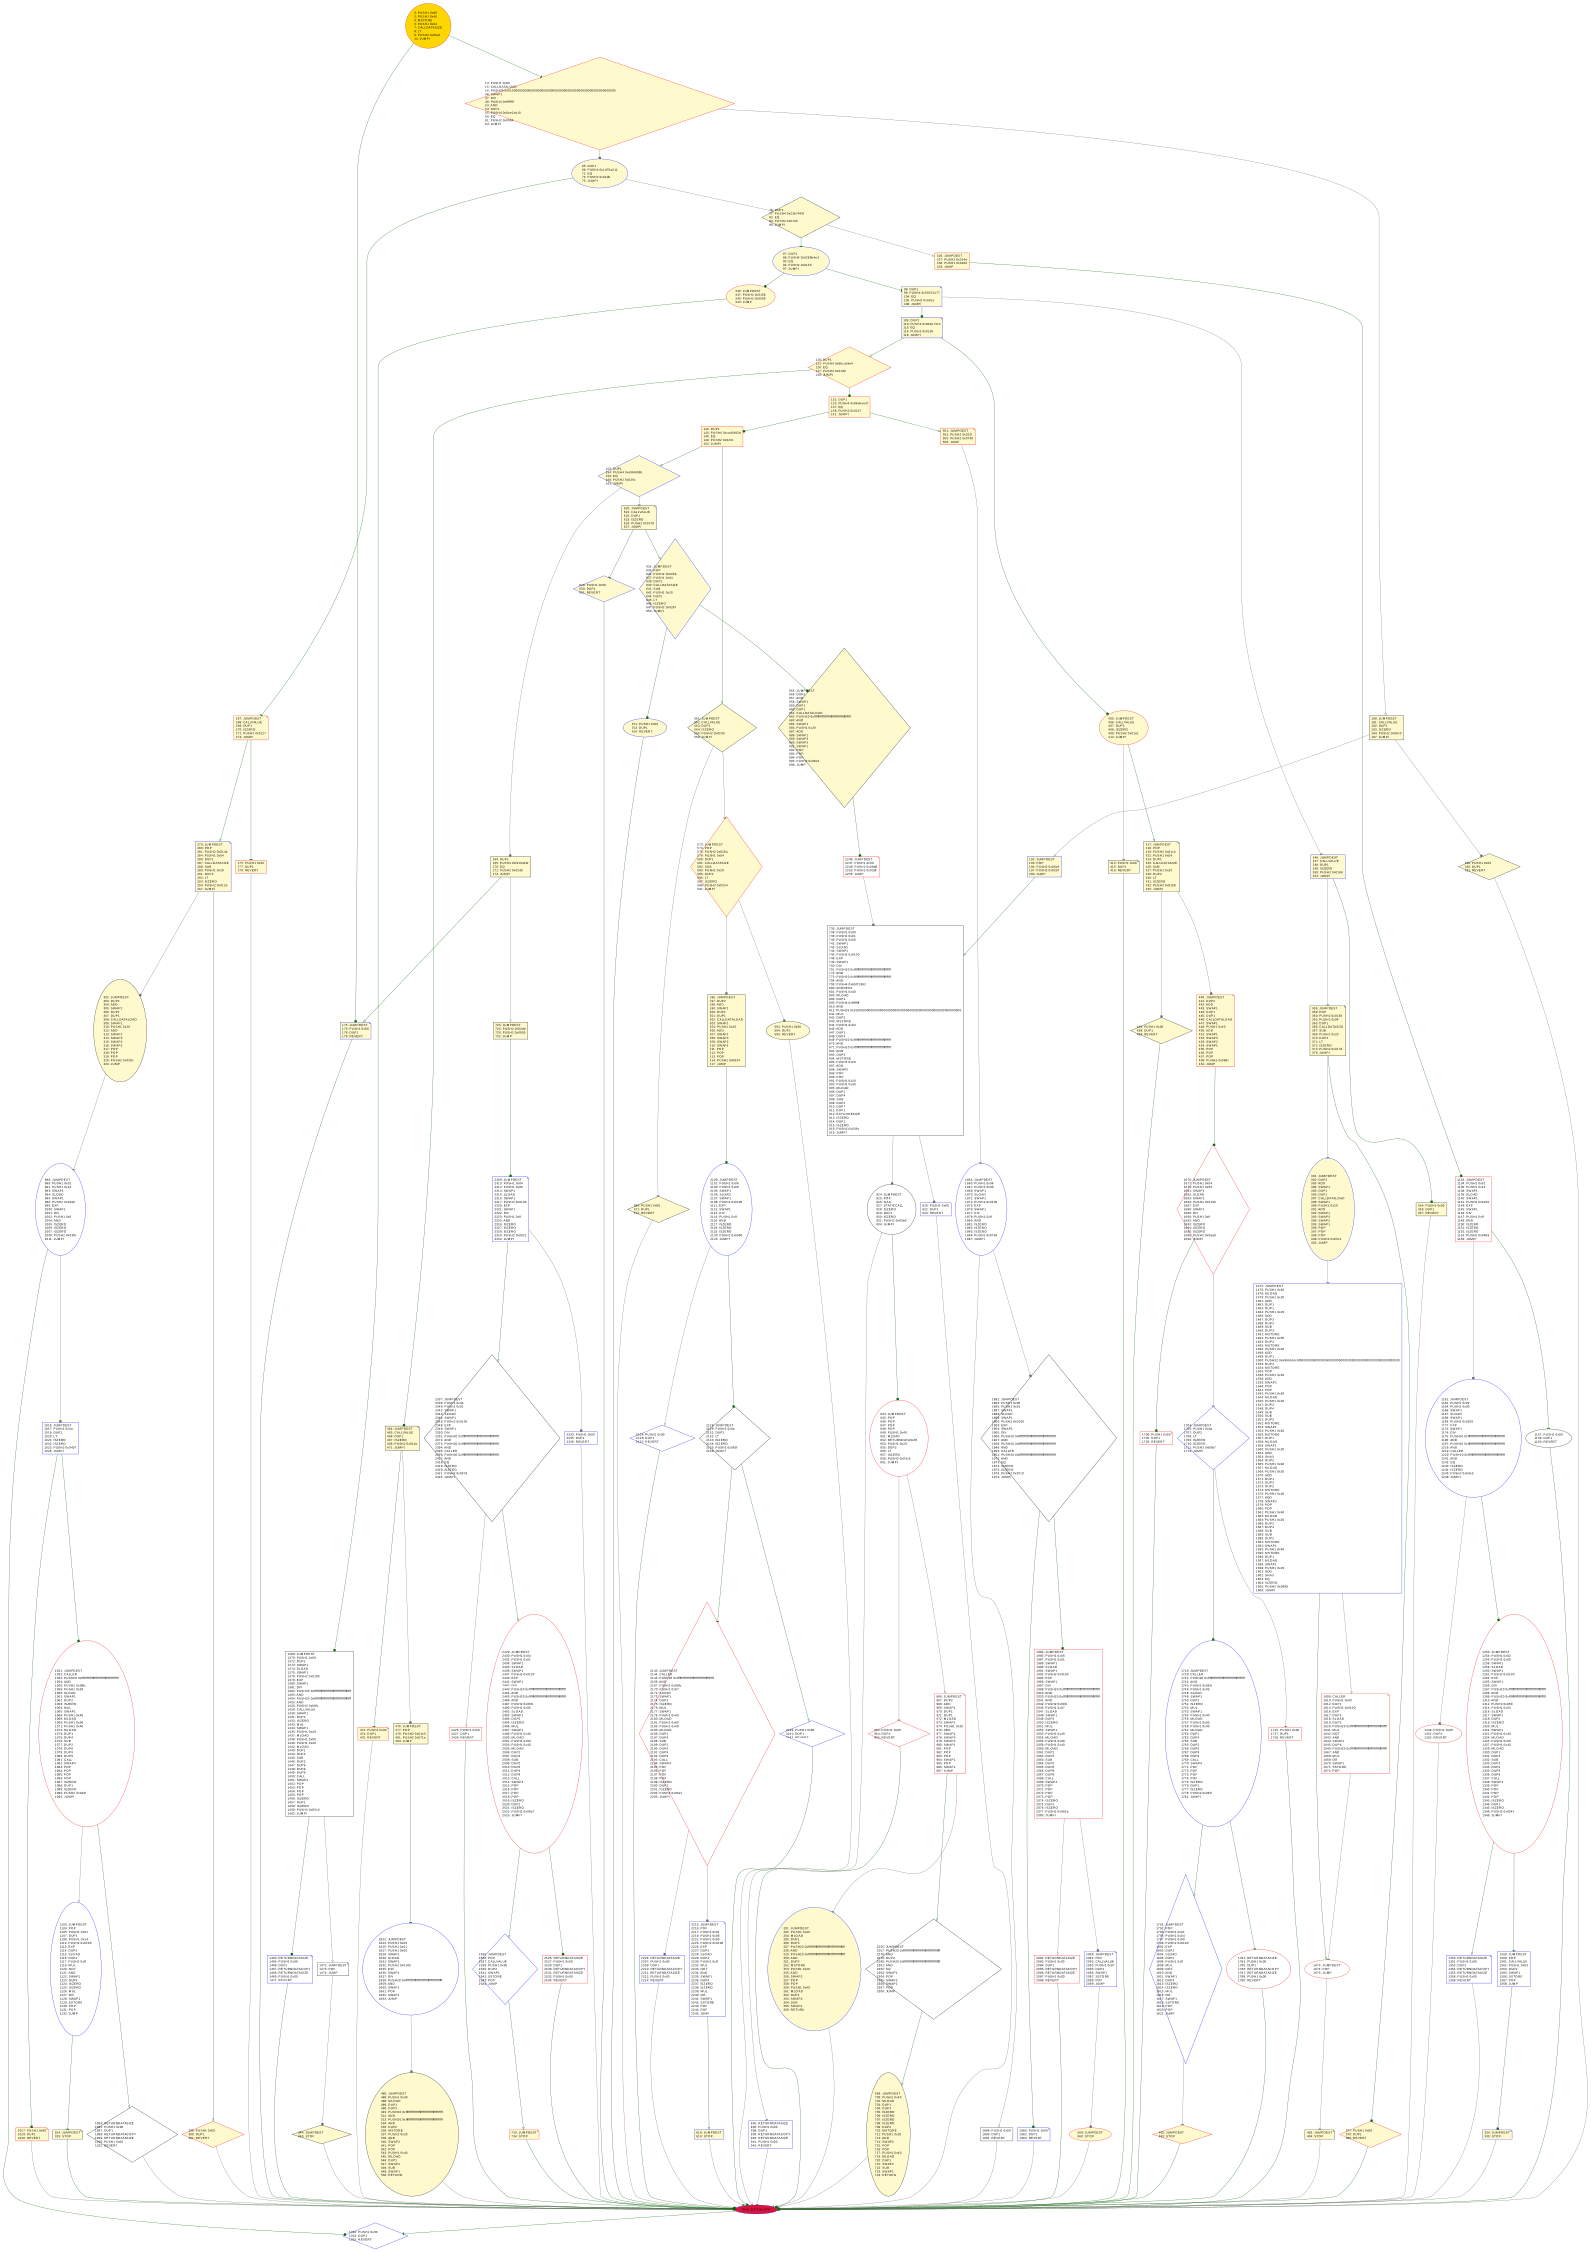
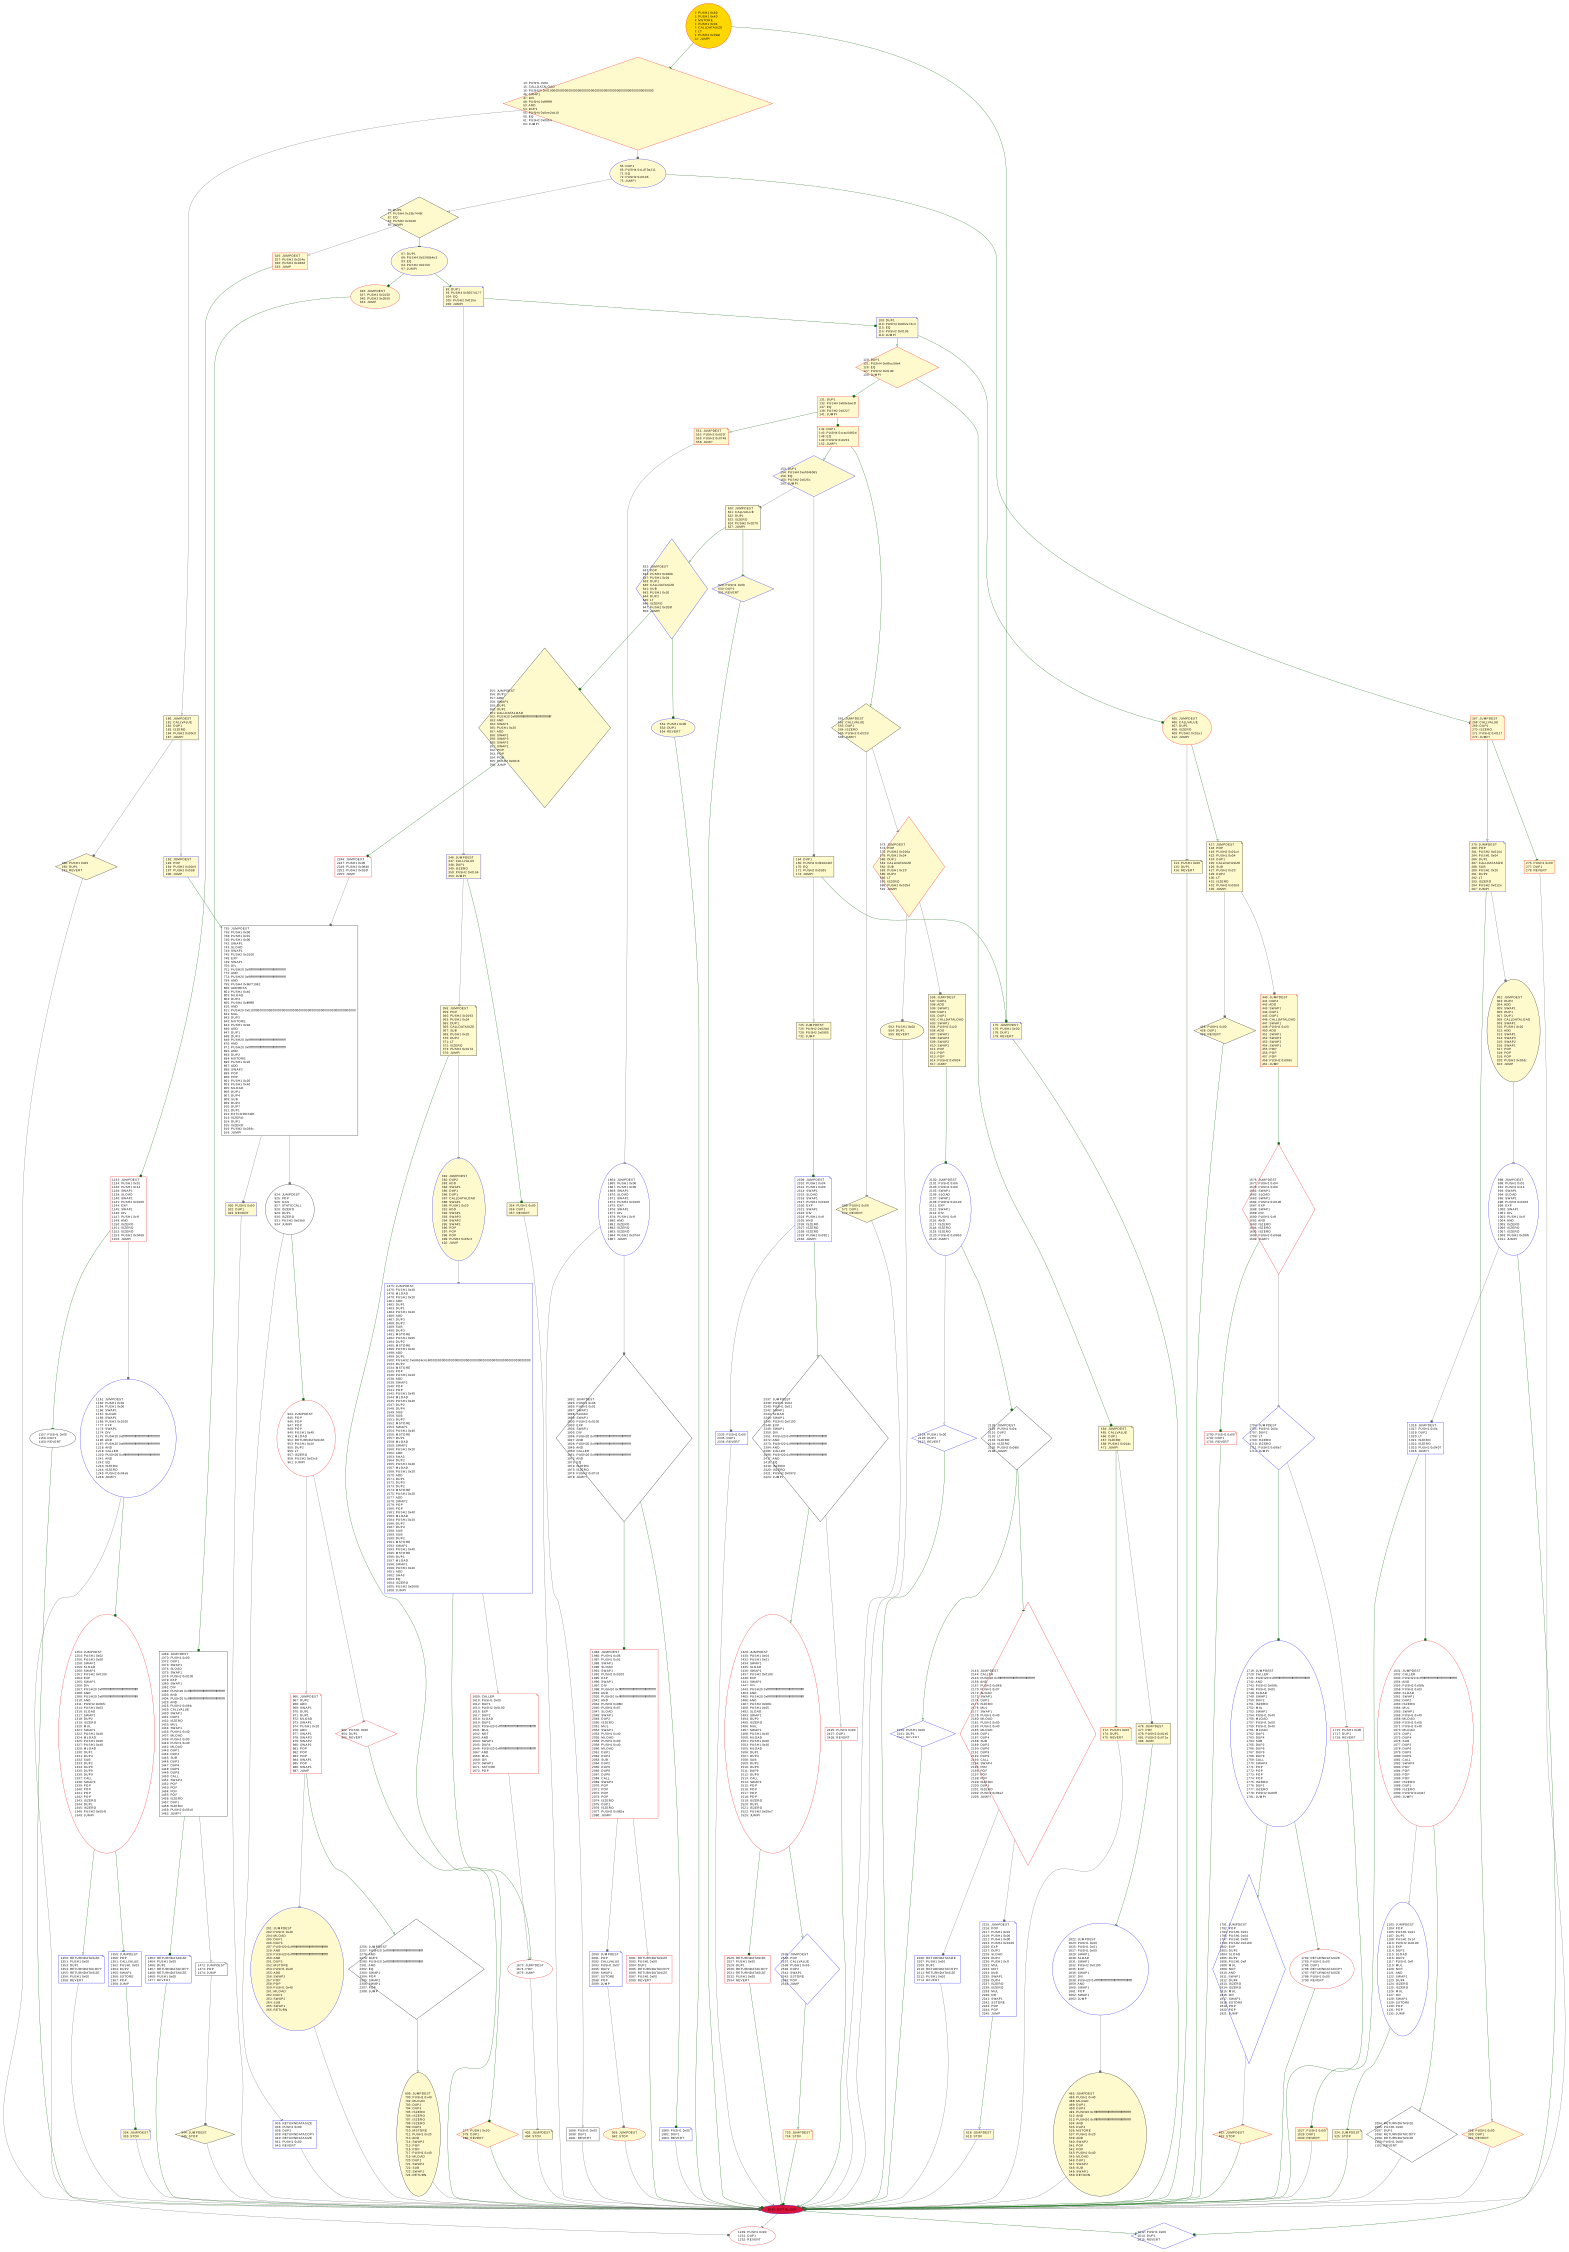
node "920: PUSH1 0x00 922: DUP1 923: REVERT": fillcolor white -> lemonchiffon
edge "1249: PUSH1 0x00 1251: DUP1 1252: REVERT" -> "2545: EXIT BLOCK": reversed
